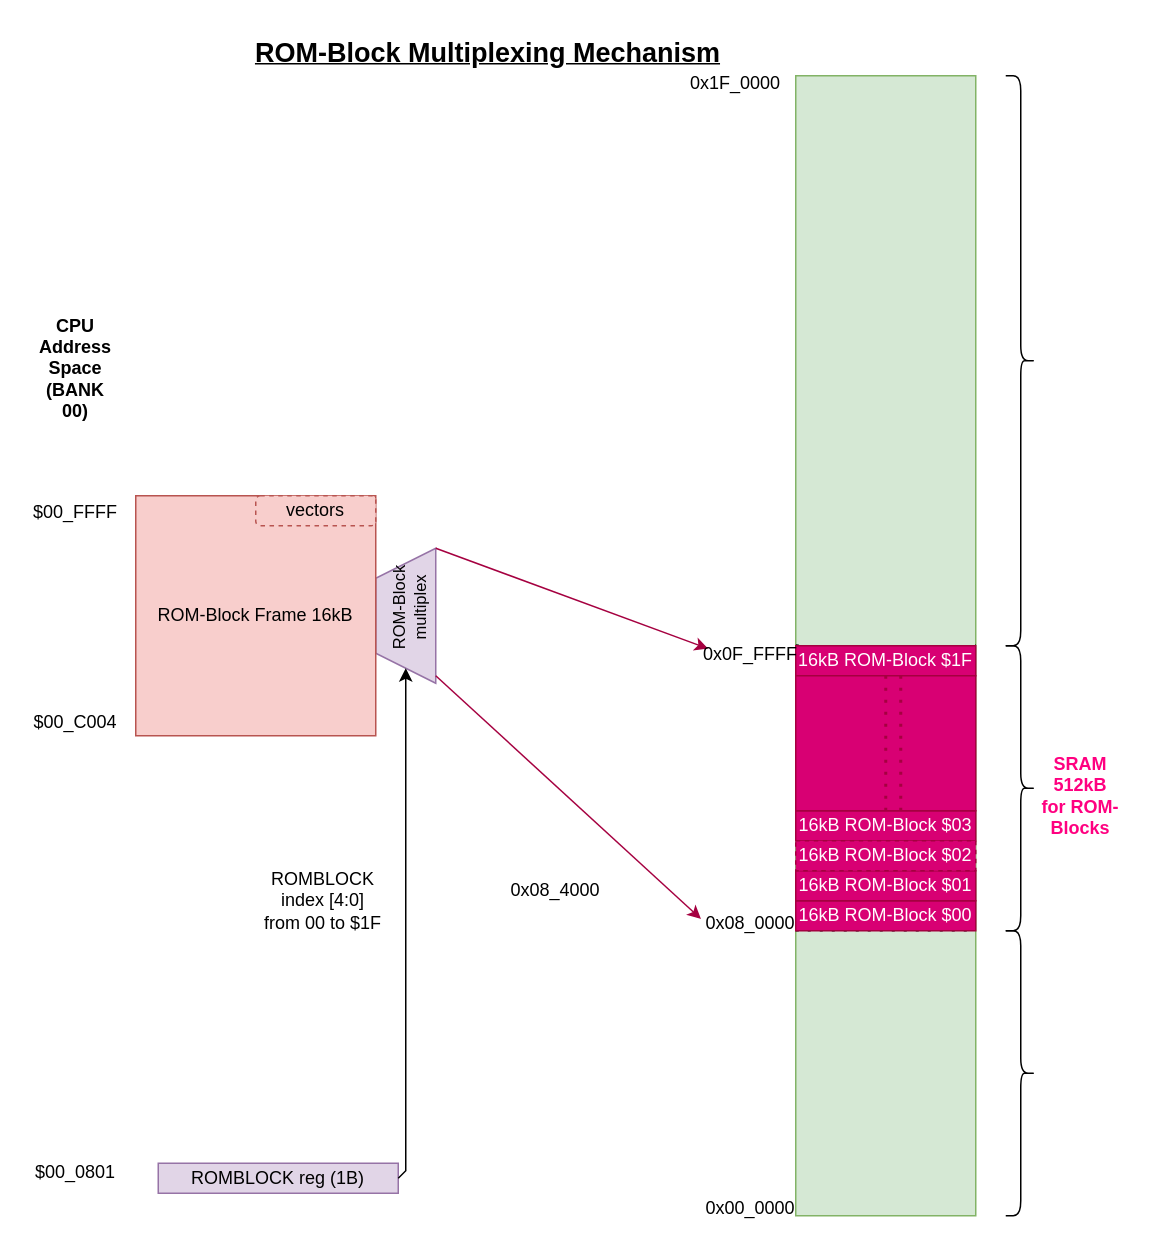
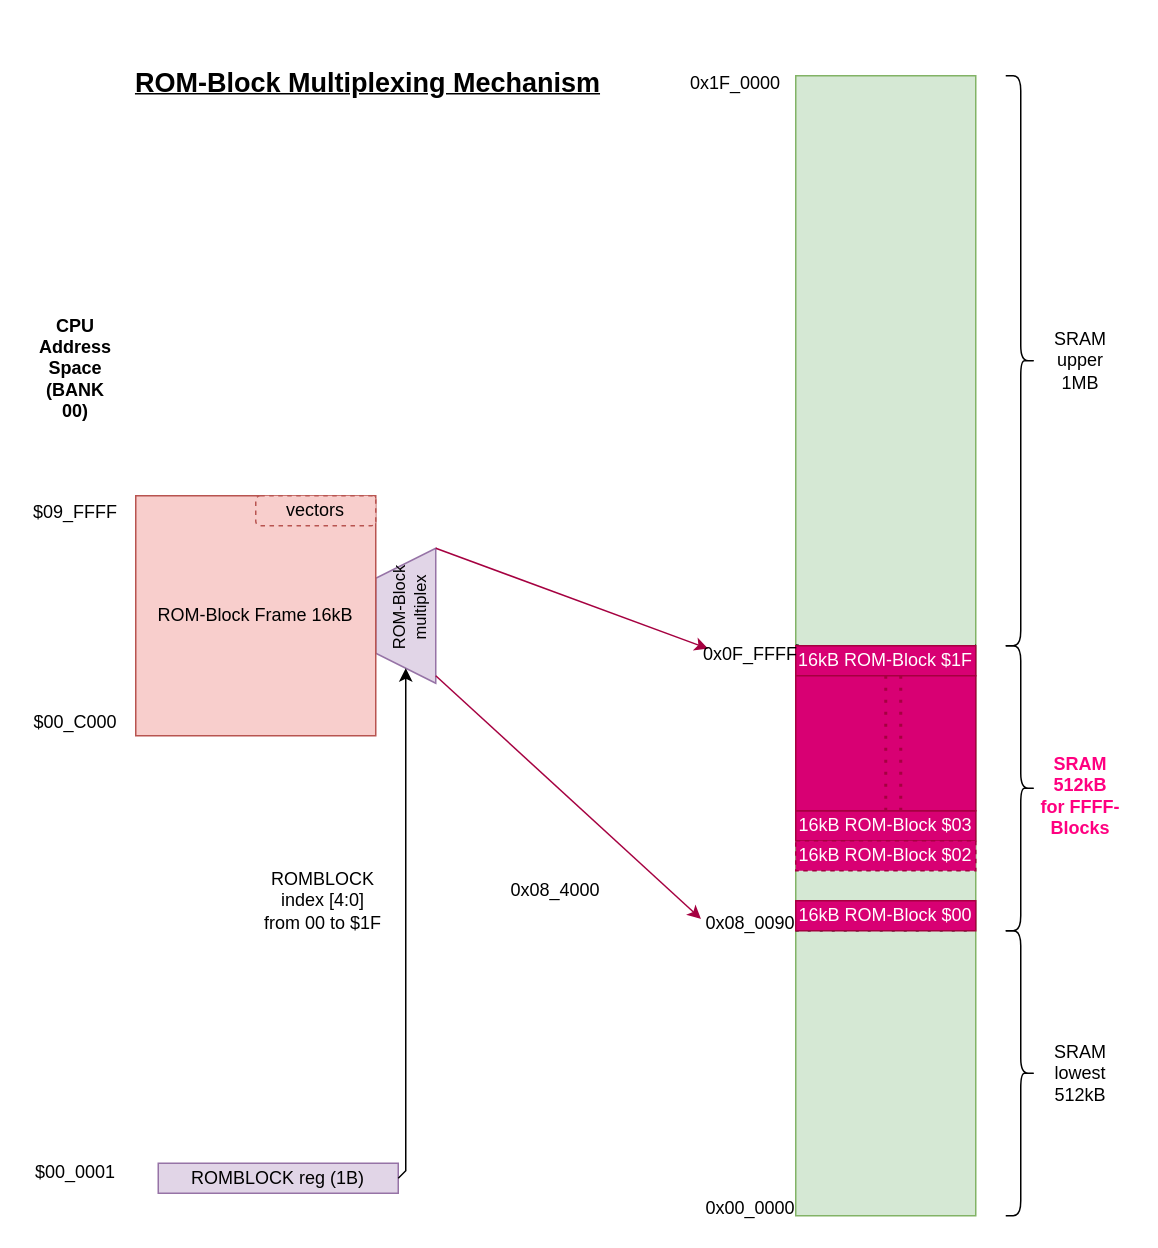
node "ROM-Block Multiplexing Mechanism": moved (488, 53) -> (368, 83)
node "SRAM upper 1MB": added
node "$00_FFFF": label "$00_FFFF" -> "$09_FFFF"
node "$00_C004": label "$00_C004" -> "$00_C000"
node "SRAM 512kB for ROM-Blocks": label "SRAM 512kB for ROM-Blocks" -> "SRAM 512kB for FFFF-Blocks"
node "16kB ROM-Block $01": removed
node "0x08_0000": label "0x08_0000" -> "0x08_0090"
node "SRAM lowest 512kB": added
node "$00_0801": label "$00_0801" -> "$00_0001"
